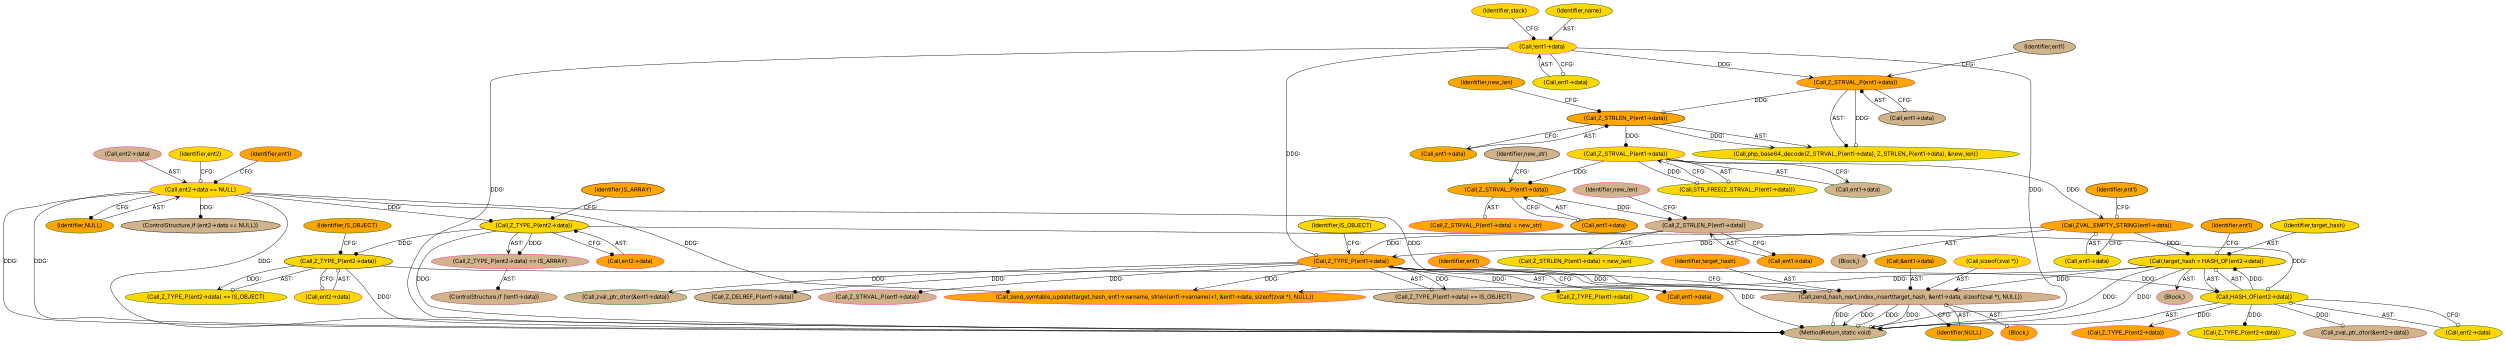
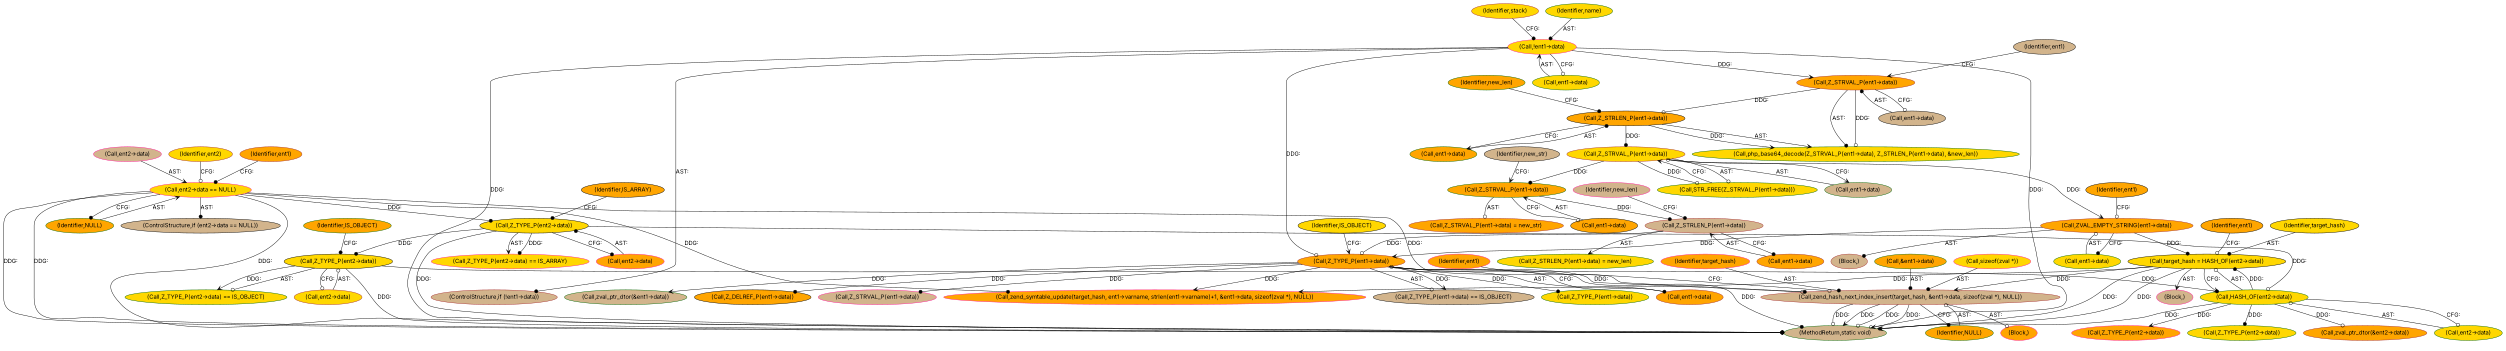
edge "(Call,ent2->data == NULL)" -> "(ControlStructure,if (ent2->data == NULL))": label "DDG: " -> "AST: "
node "(Call,Z_STRVAL_P(ent1->data) = new_str)": color deeppink -> brown
node "(Call,Z_TYPE_P(ent2->data) == IS_ARRAY)": fillcolor tan -> gold
edge "(Call,Z_TYPE_P(ent2->data) == IS_ARRAY)" -> "(ControlStructure,if (!ent1->data))": now "(Call,!ent1->data)" -> "(ControlStructure,if (!ent1->data))"
edge "(Call,target_hash = HASH_OF(ent2->data))" -> "(Call,HASH_OF(ent2->data))": label "AST: " -> "CFG: "
node "(Call,Z_DELREF_P(ent1->data))": fillcolor tan -> orange
edge "(Call,HASH_OF(ent2->data))" -> "(MethodReturn,static void)": label "AST: " -> "DDG: "
node "(Call,zval_ptr_dtor(&ent2->data))": fillcolor tan -> orange
